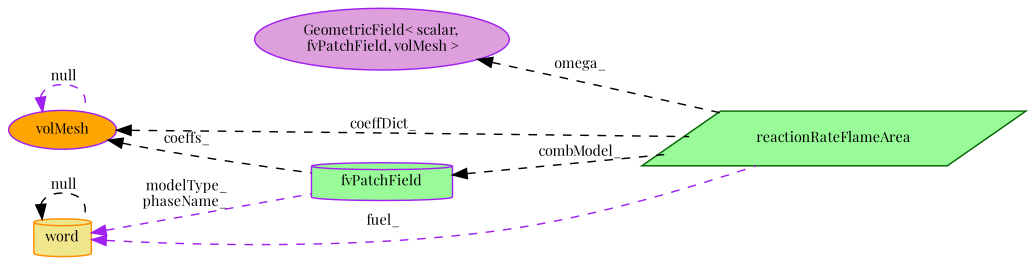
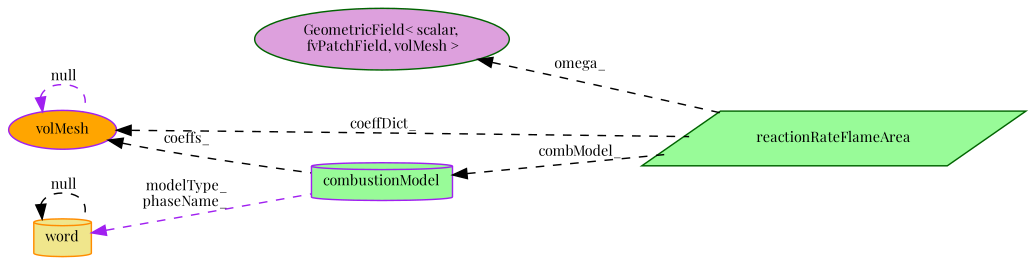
node "GeometricField< scalar, fvPatchField, volMesh >": color purple -> darkgreen
node "fvPatchField": label "fvPatchField" -> "combustionModel"
edge "reactionRateFlameArea" -> "word": removed, label "fuel_"
